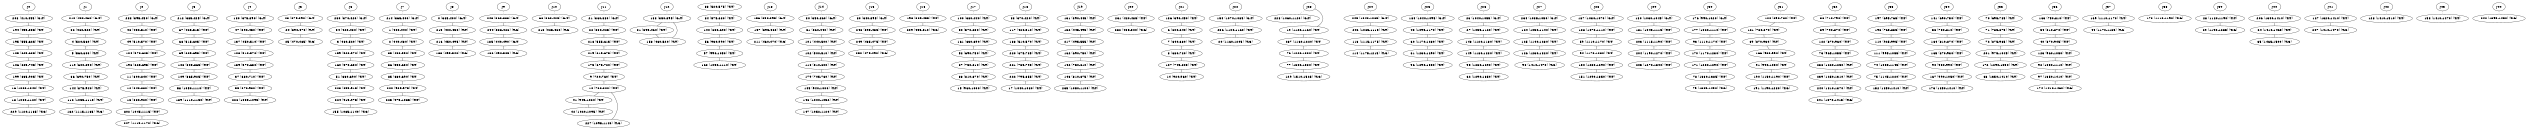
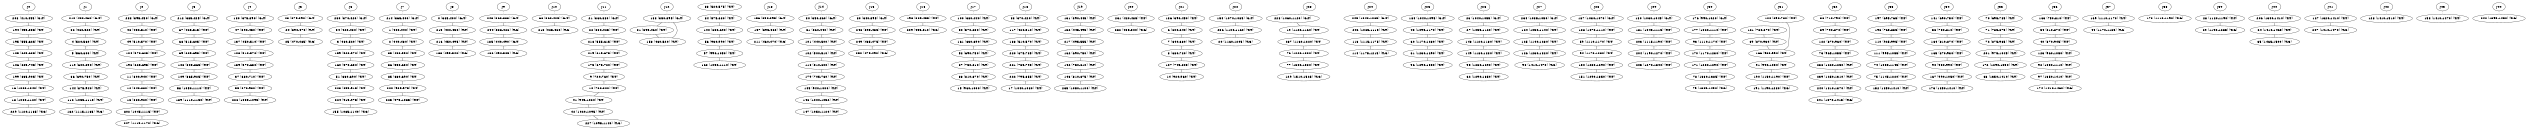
edge "J23" -- "19 (1120-1160) (T-T)": now "228 (1060-1120) (G-T)" -- "19 (1120-1160) (T-T)"
edge "120 (690-780) (T-T)" -- "121 (780-870) (T-T)": now "120 (690-780) (T-T)" -- "166 (930-990) (T-T)"
node "11 (800-840) (T-T)": label "11 (800-840) (T-T)" -> "11 (800-940) (T-T)"
edge "10 (760-800) (T-T)" -- "227 (1095-1140) (T-G)": now "42 (1020-1095) (T-T)" -- "227 (1095-1140) (T-G)"
